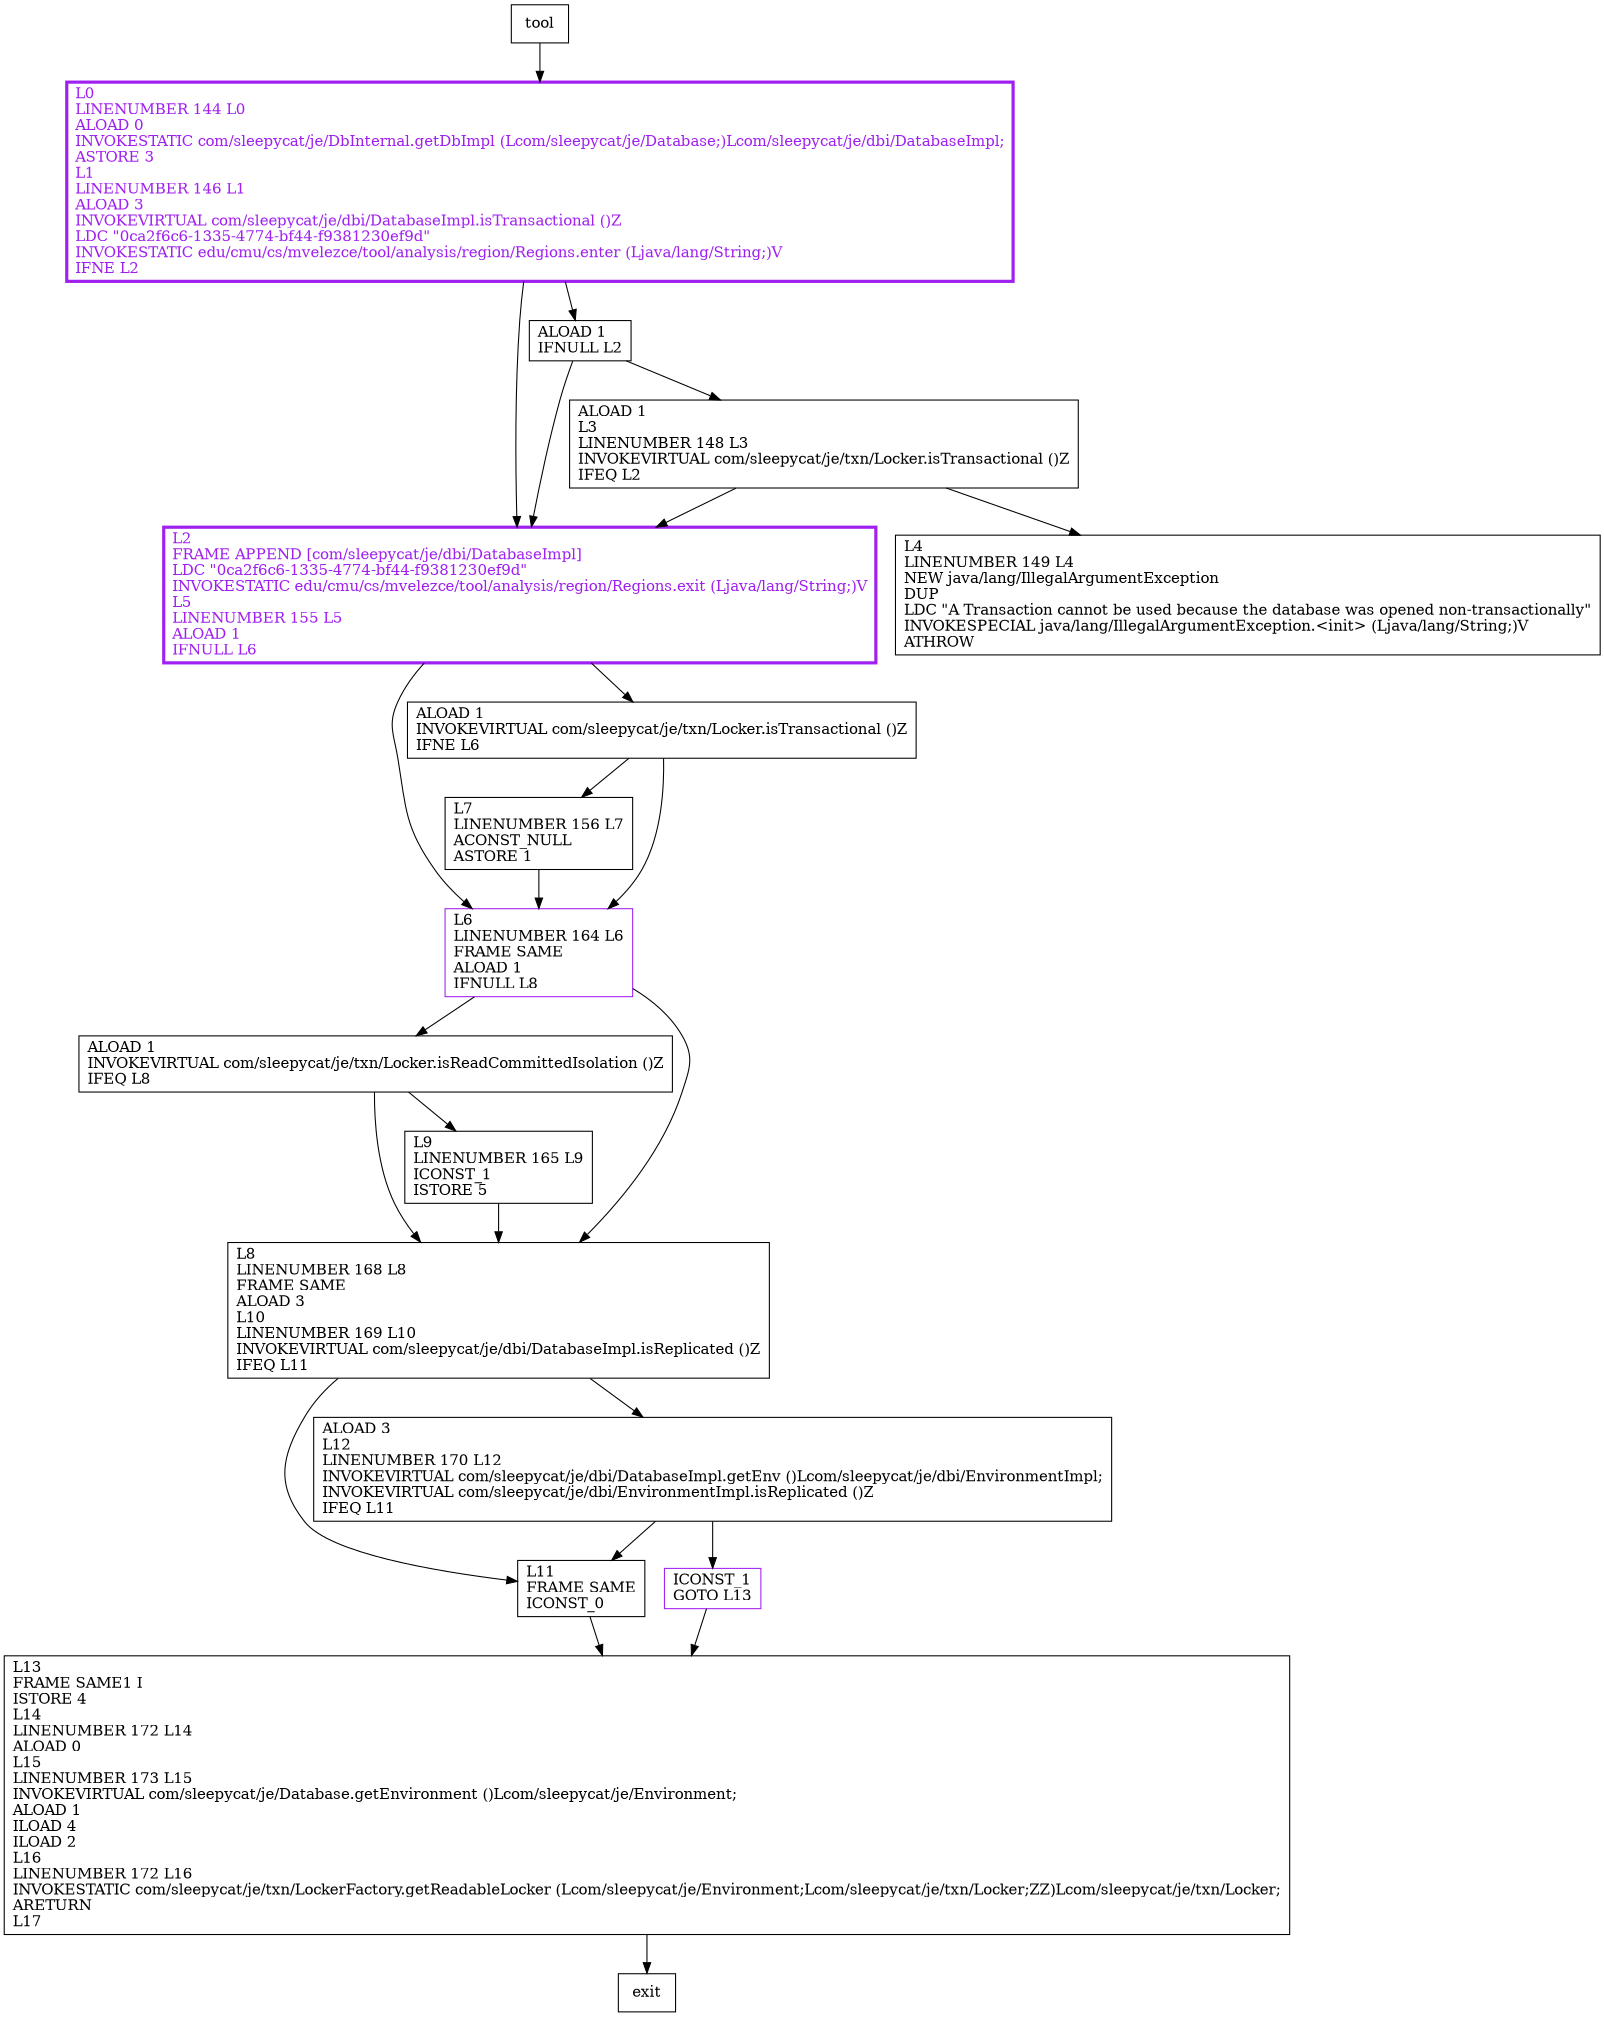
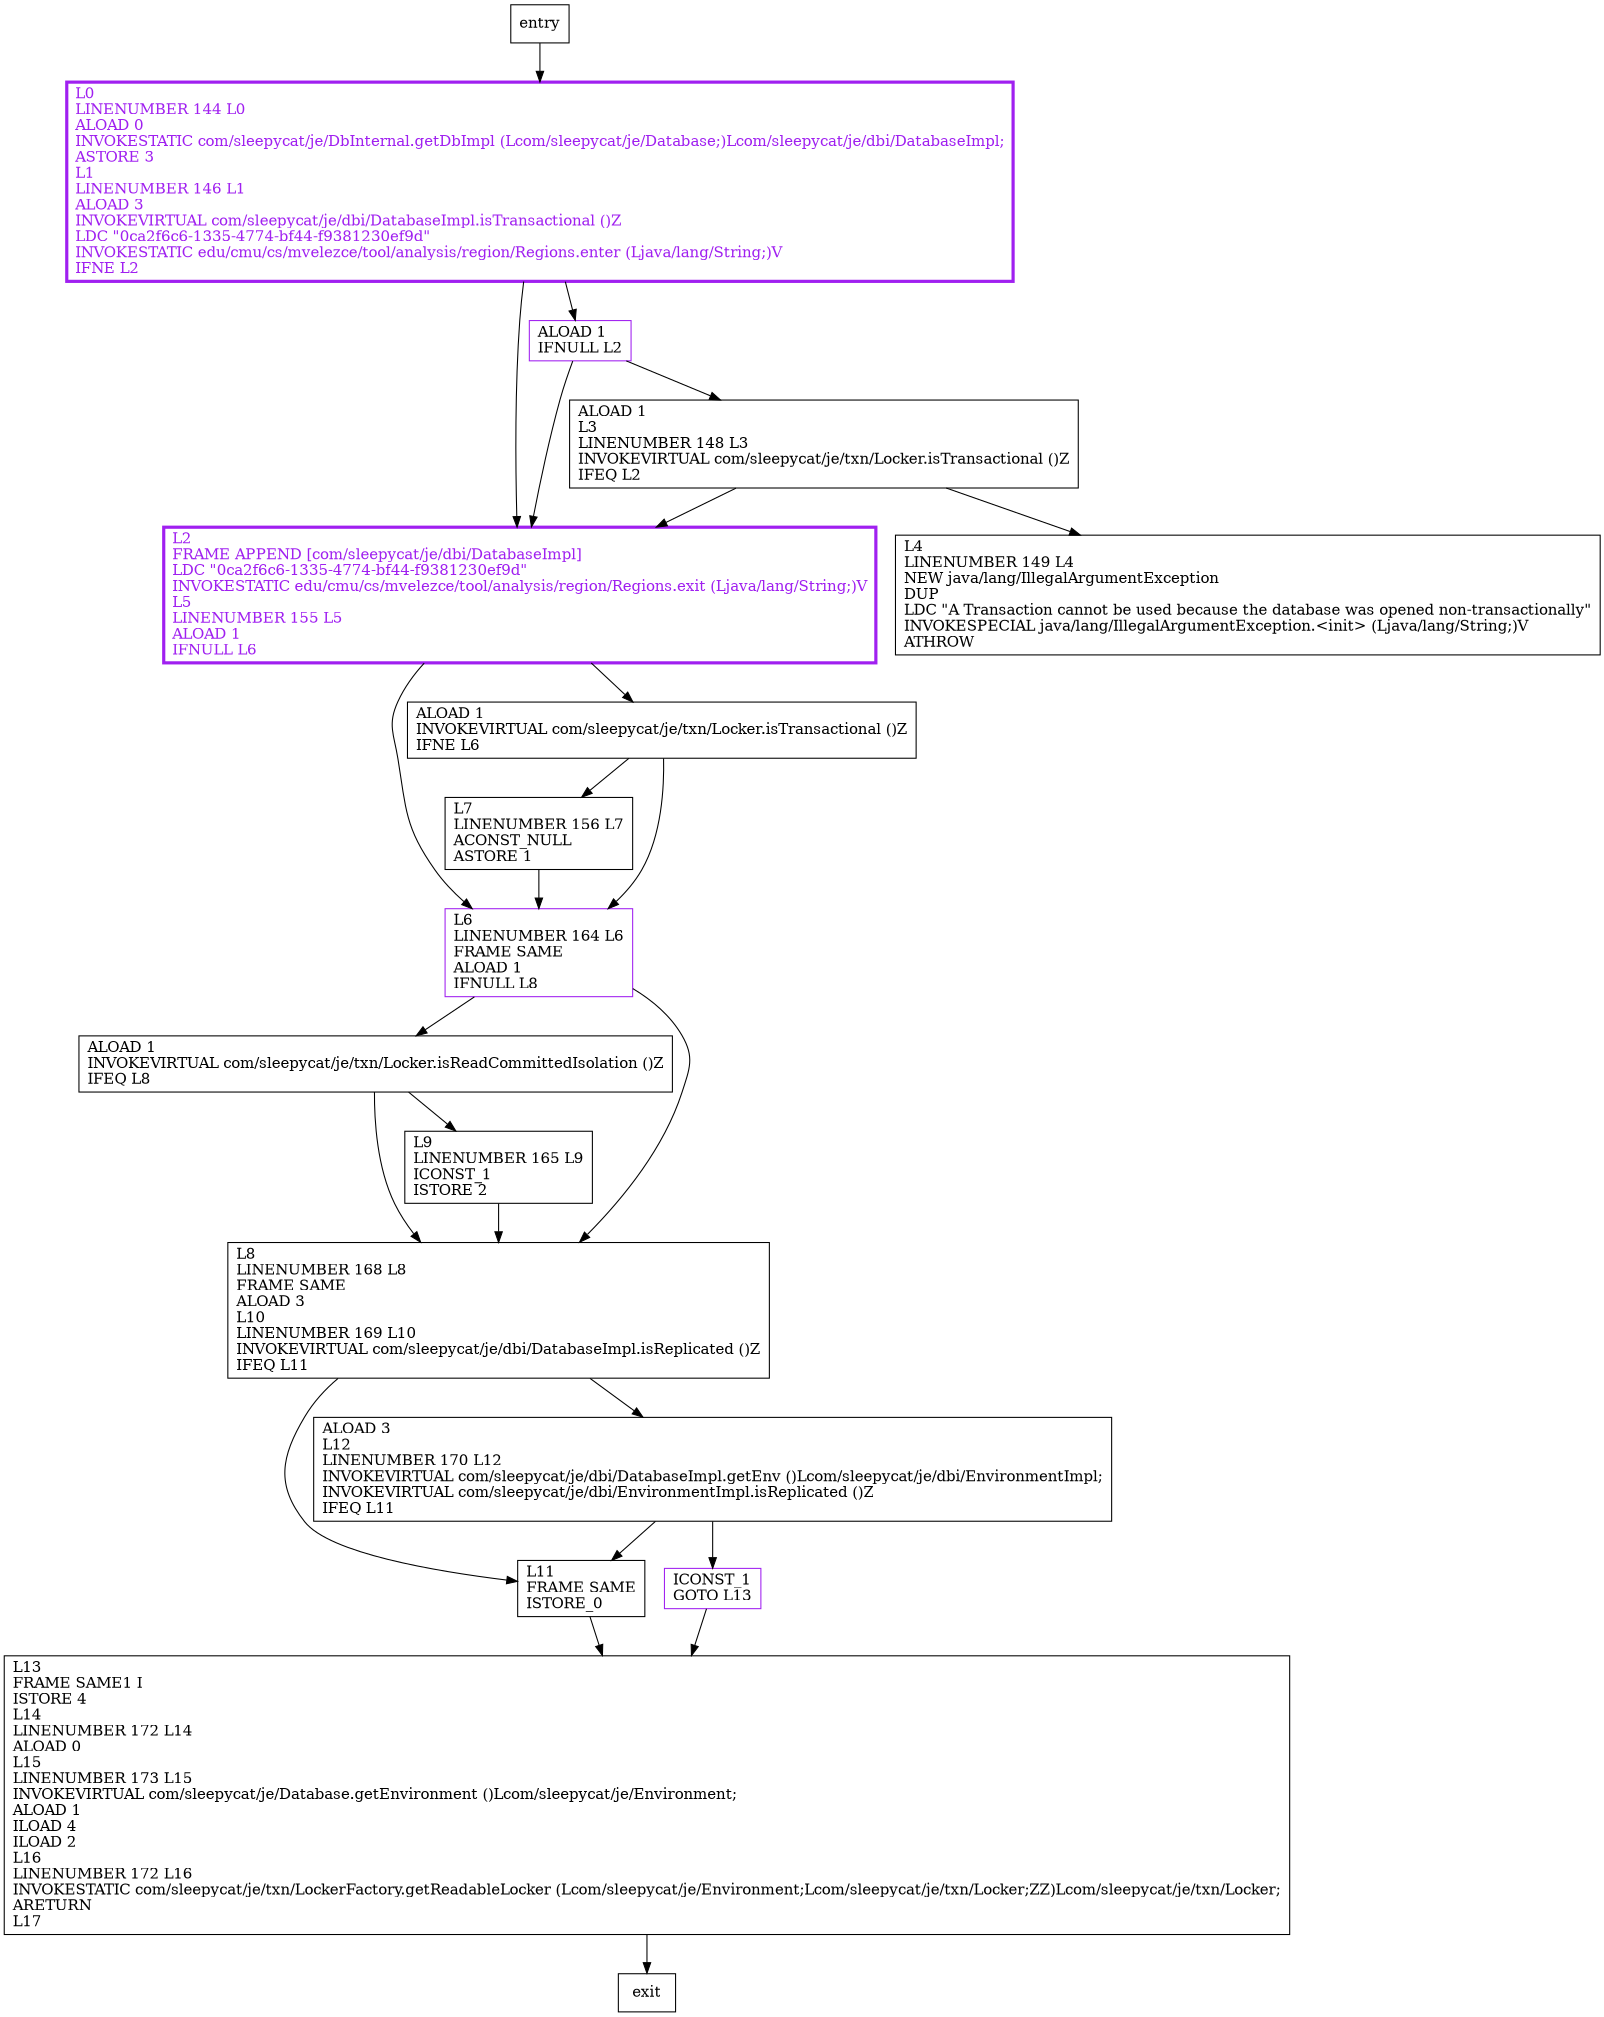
node "tool": label "tool" -> "entry"
node "ALOAD 1 IFNULL L2": color black -> purple
node "L9 LINENUMBER 165 L9 ICONST_1 ISTORE 5": label "L9 LINENUMBER 165 L9 ICONST_1 ISTORE 5" -> "L9 LINENUMBER 165 L9 ICONST_1 ISTORE 2"
node "L11 FRAME SAME ICONST_0": label "L11 FRAME SAME ICONST_0" -> "L11 FRAME SAME ISTORE_0"
